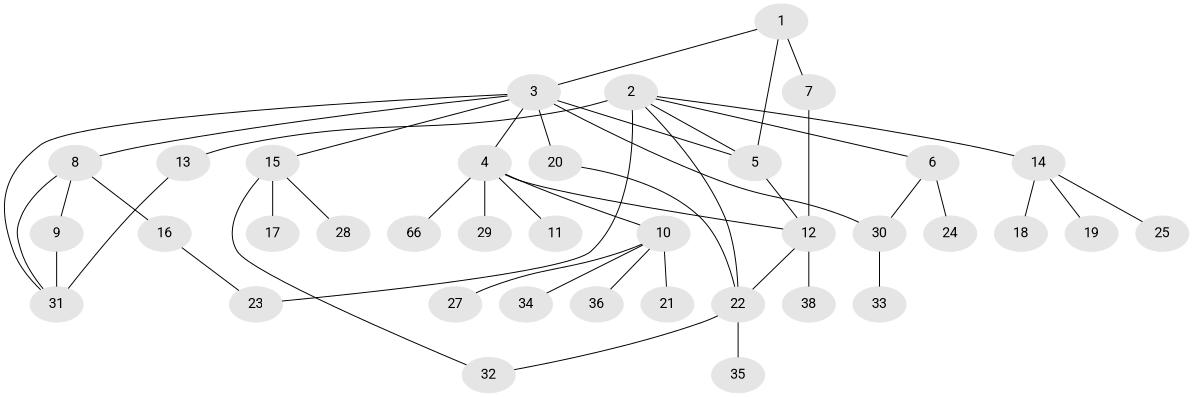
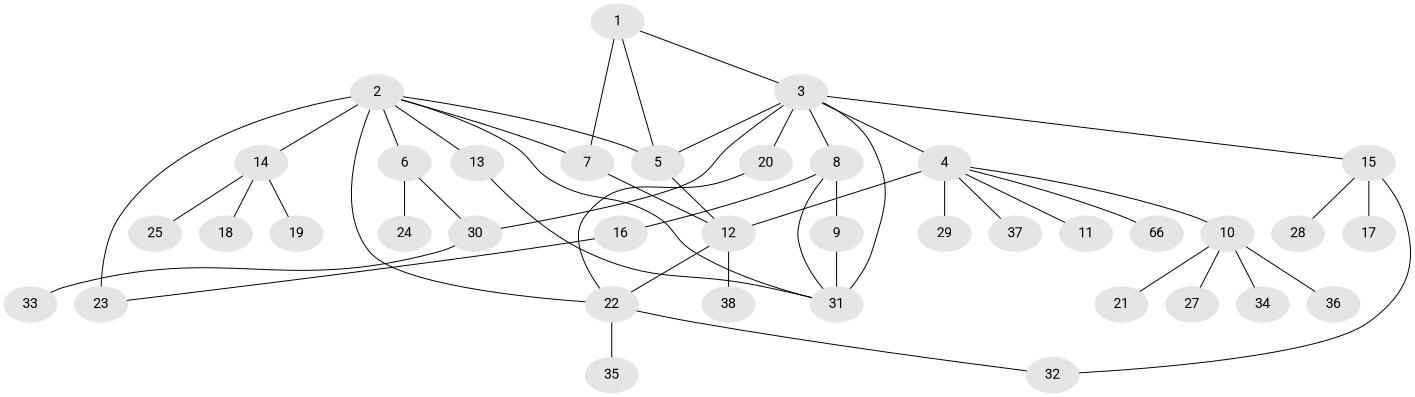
edge "2" -- "7": added
edge "2" -- "31": added
node "37": added
